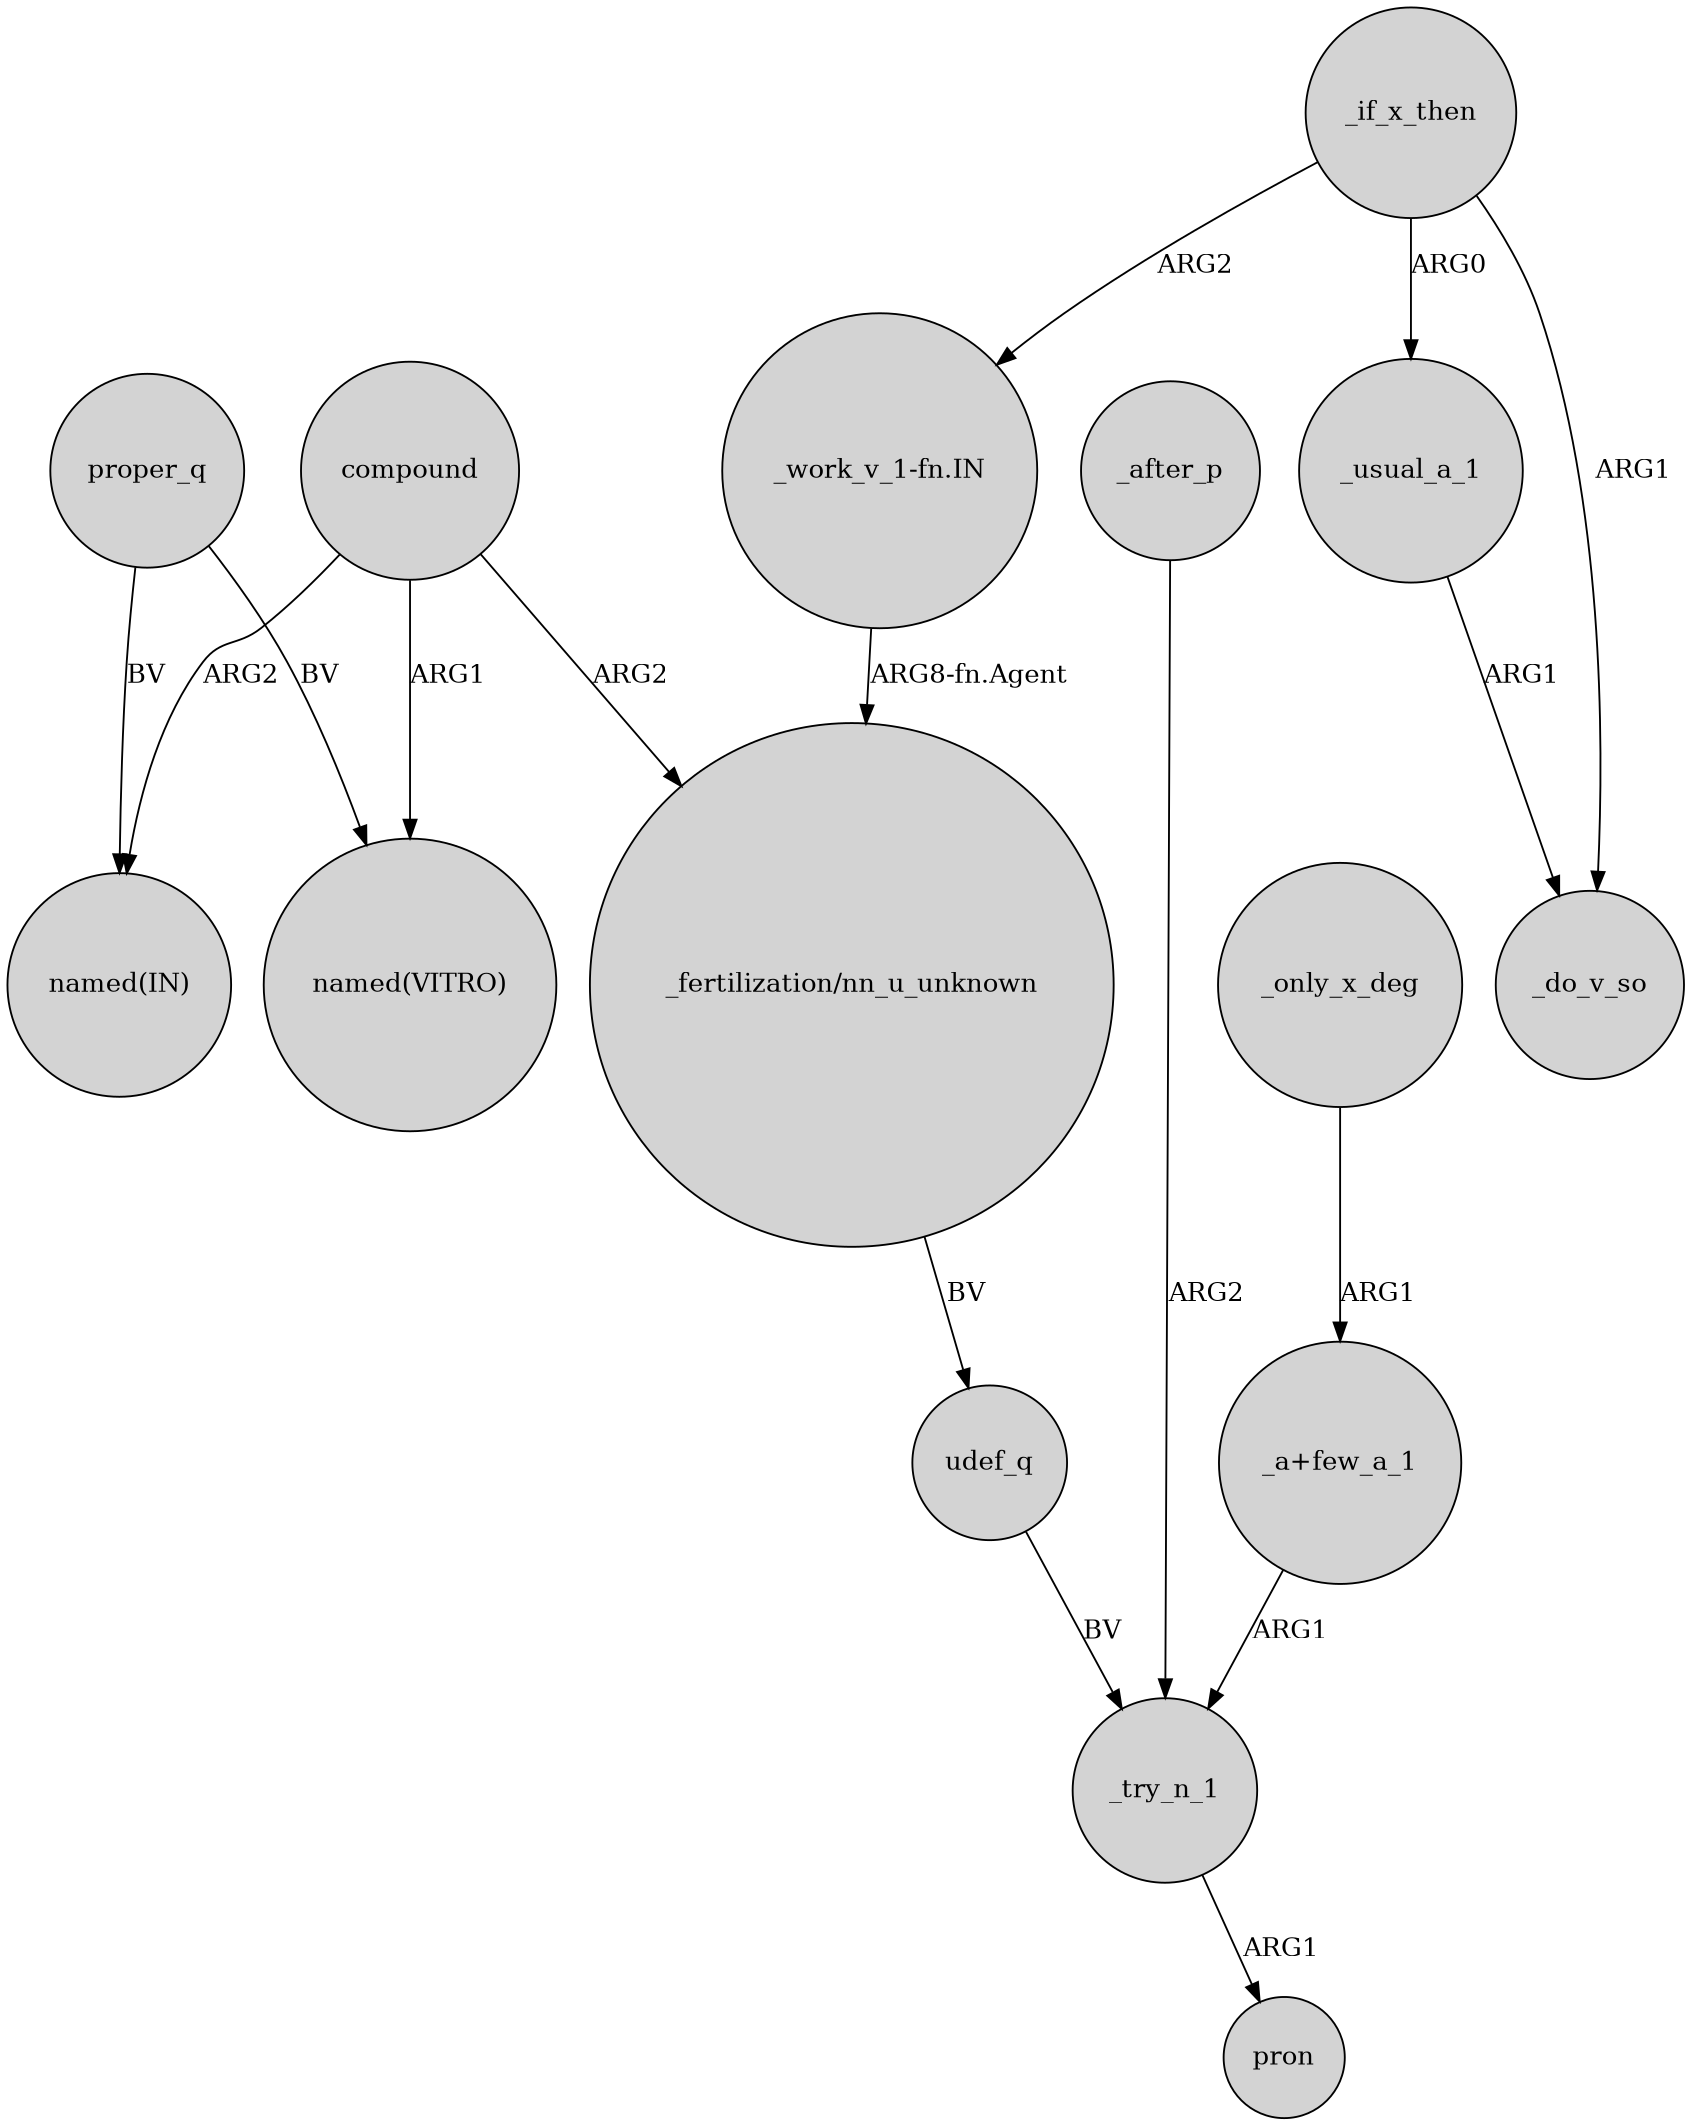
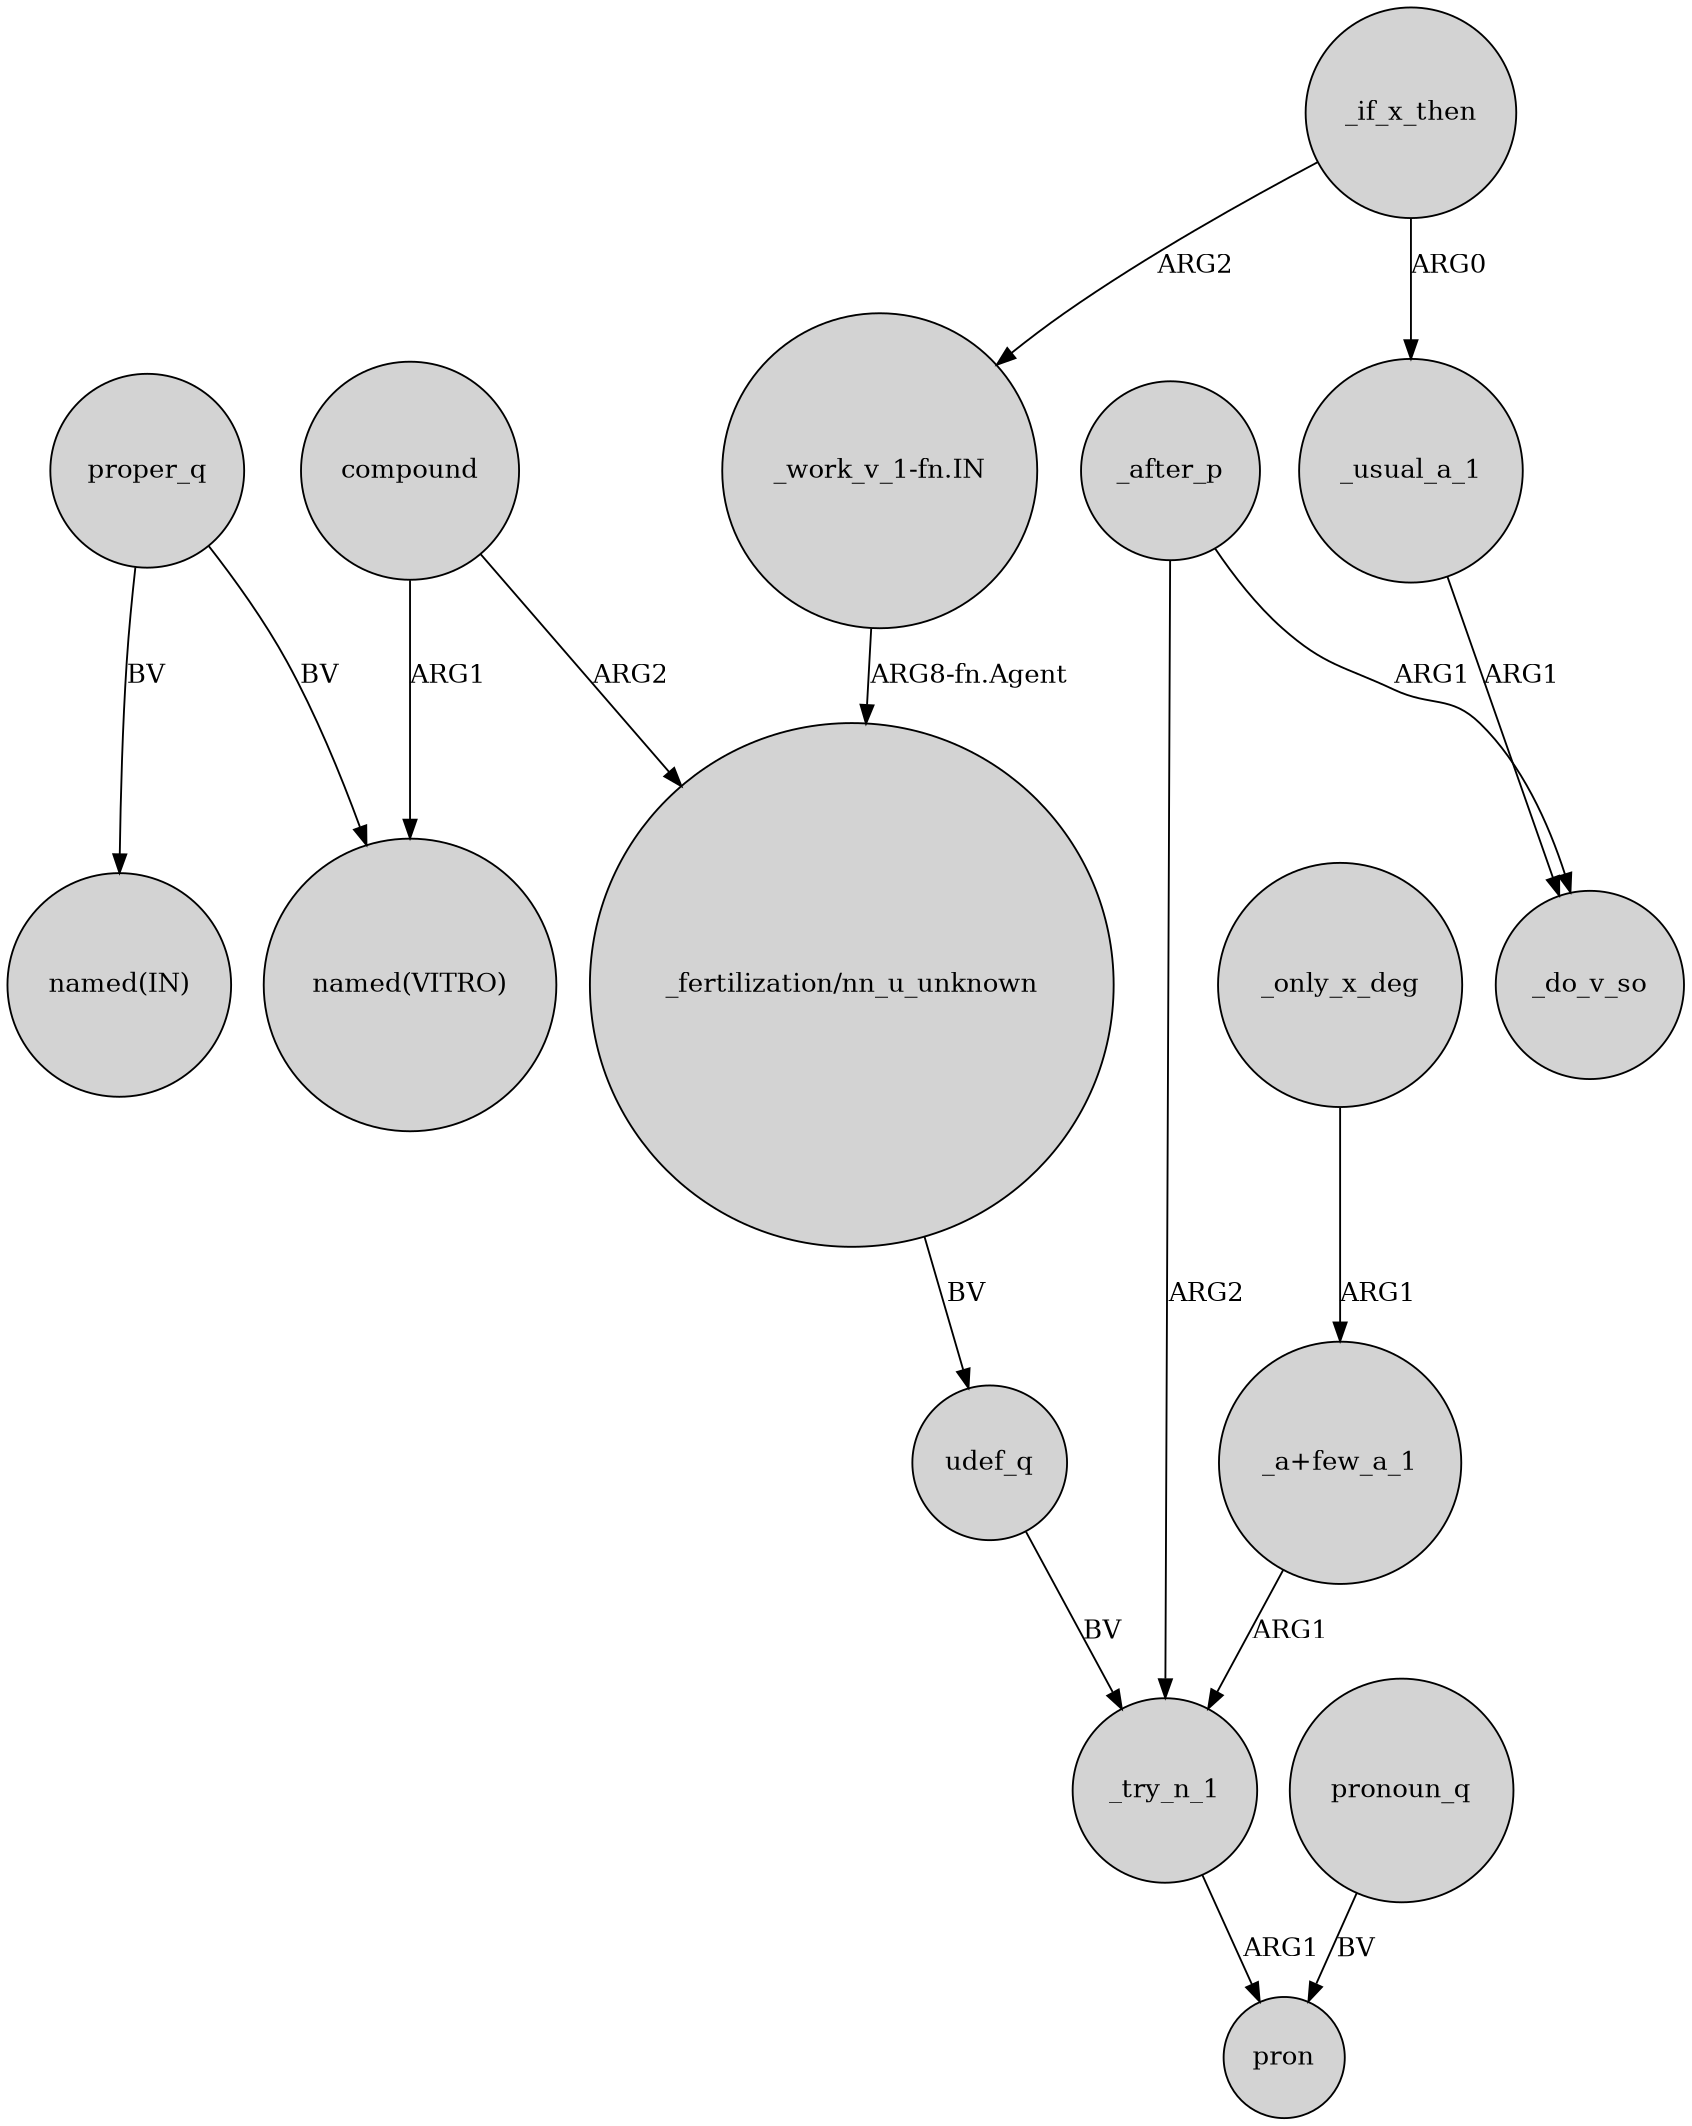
edge "_if_x_then" -> "_do_v_so": now "_after_p" -> "_do_v_so"
edge "compound" -> "named(IN)": removed, label "ARG2"
node "pronoun_q": added
